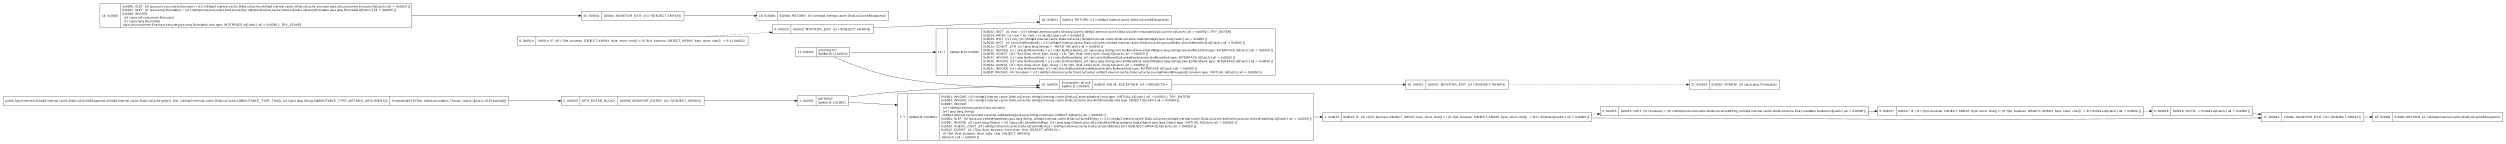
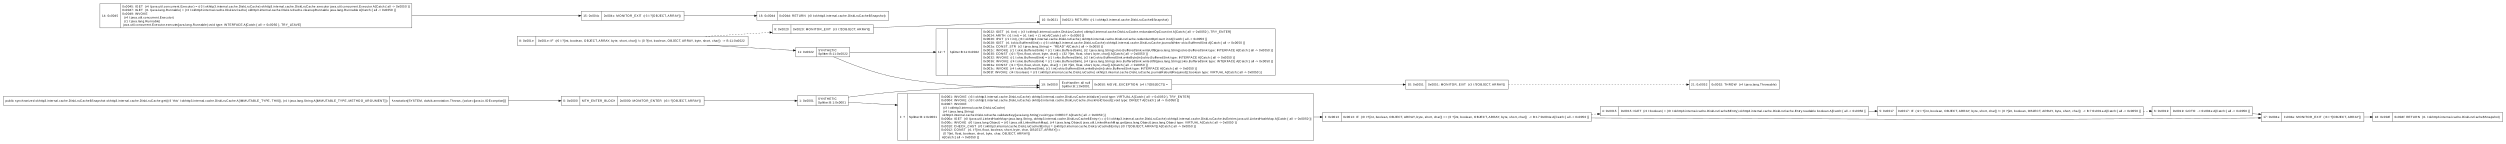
edge "8: 0x001e" -> "11: 0x0022": added
node "1: 0x0001": text "METHOD" -> "SYNTHETIC"
